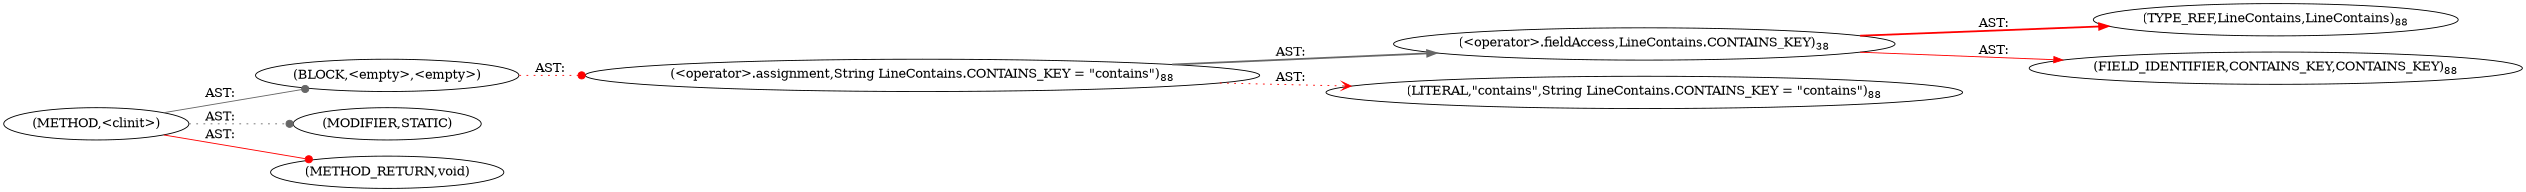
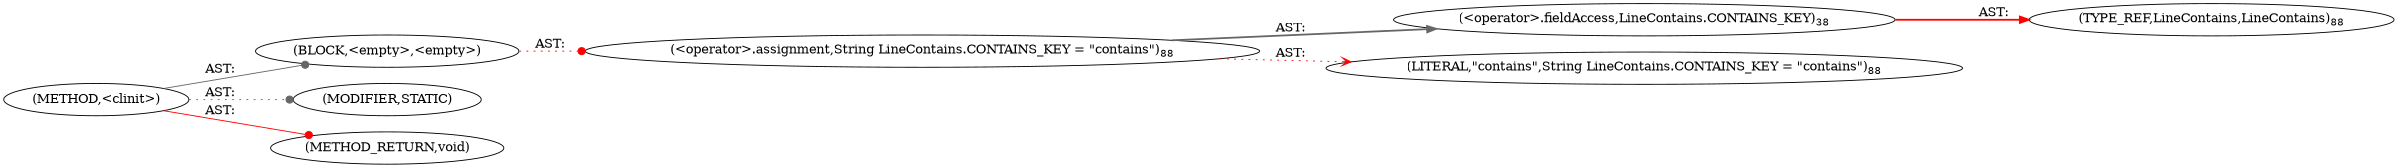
node "(FIELD_IDENTIFIER,CONTAINS_KEY,CONTAINS_KEY)": removed
